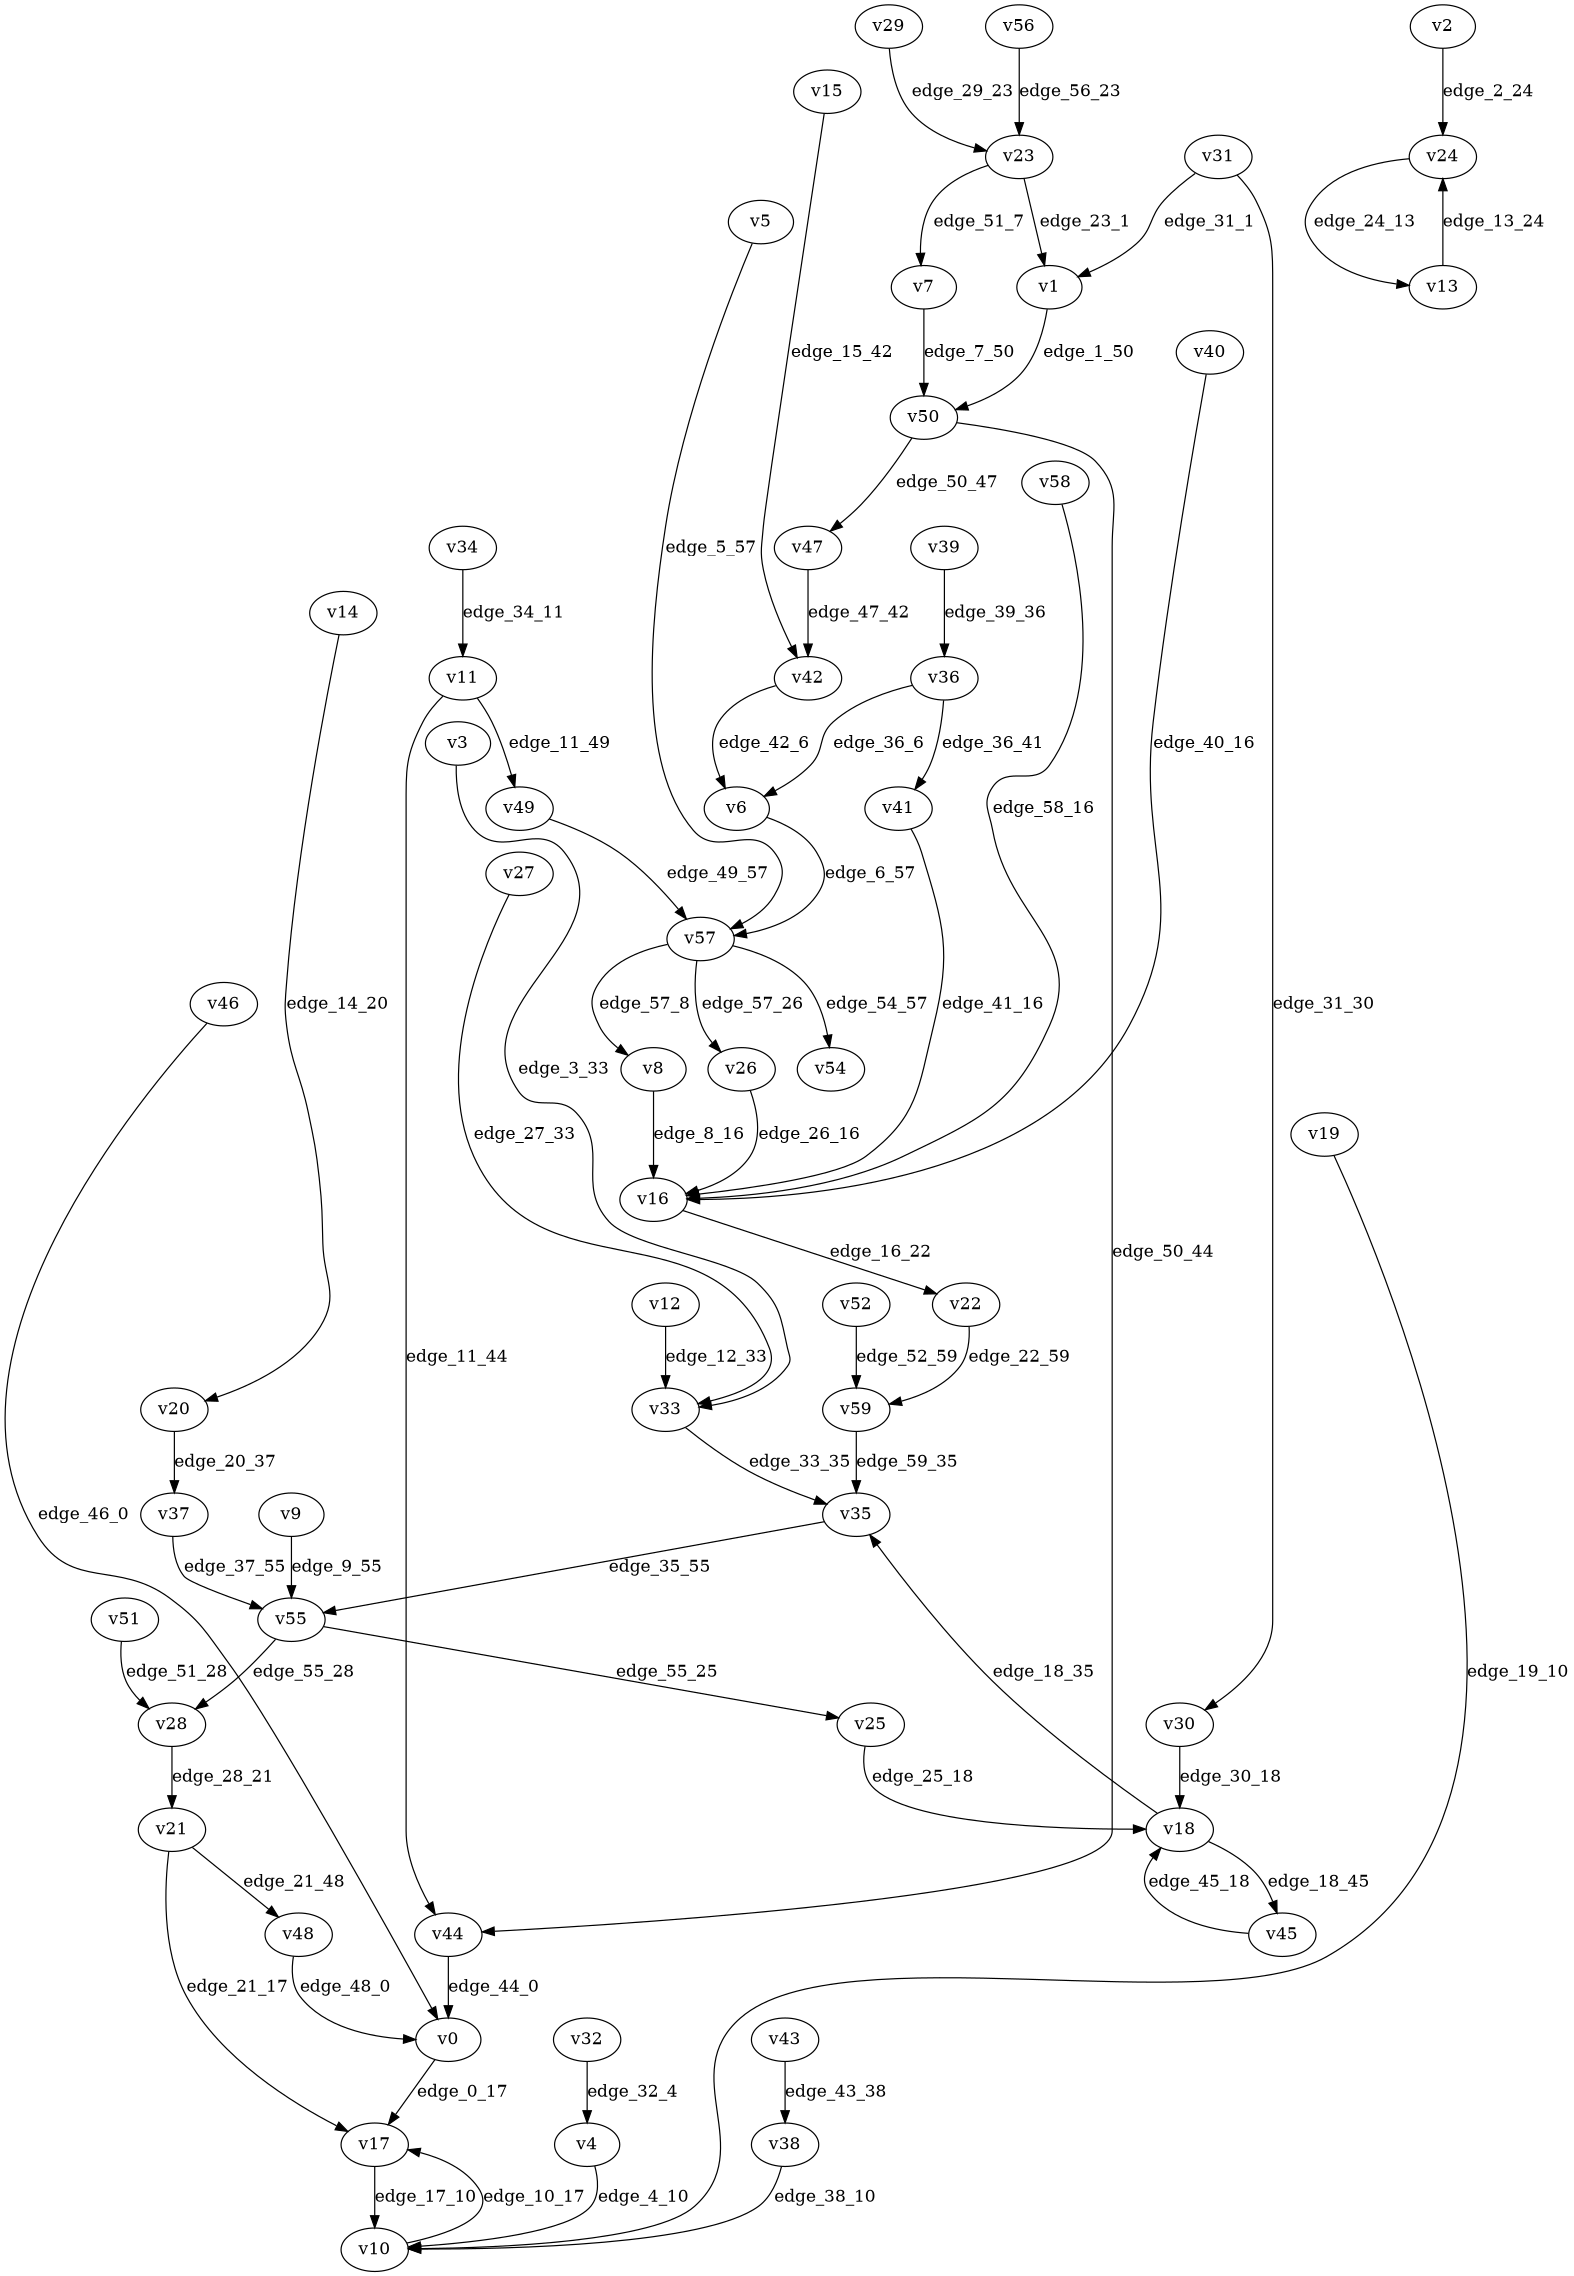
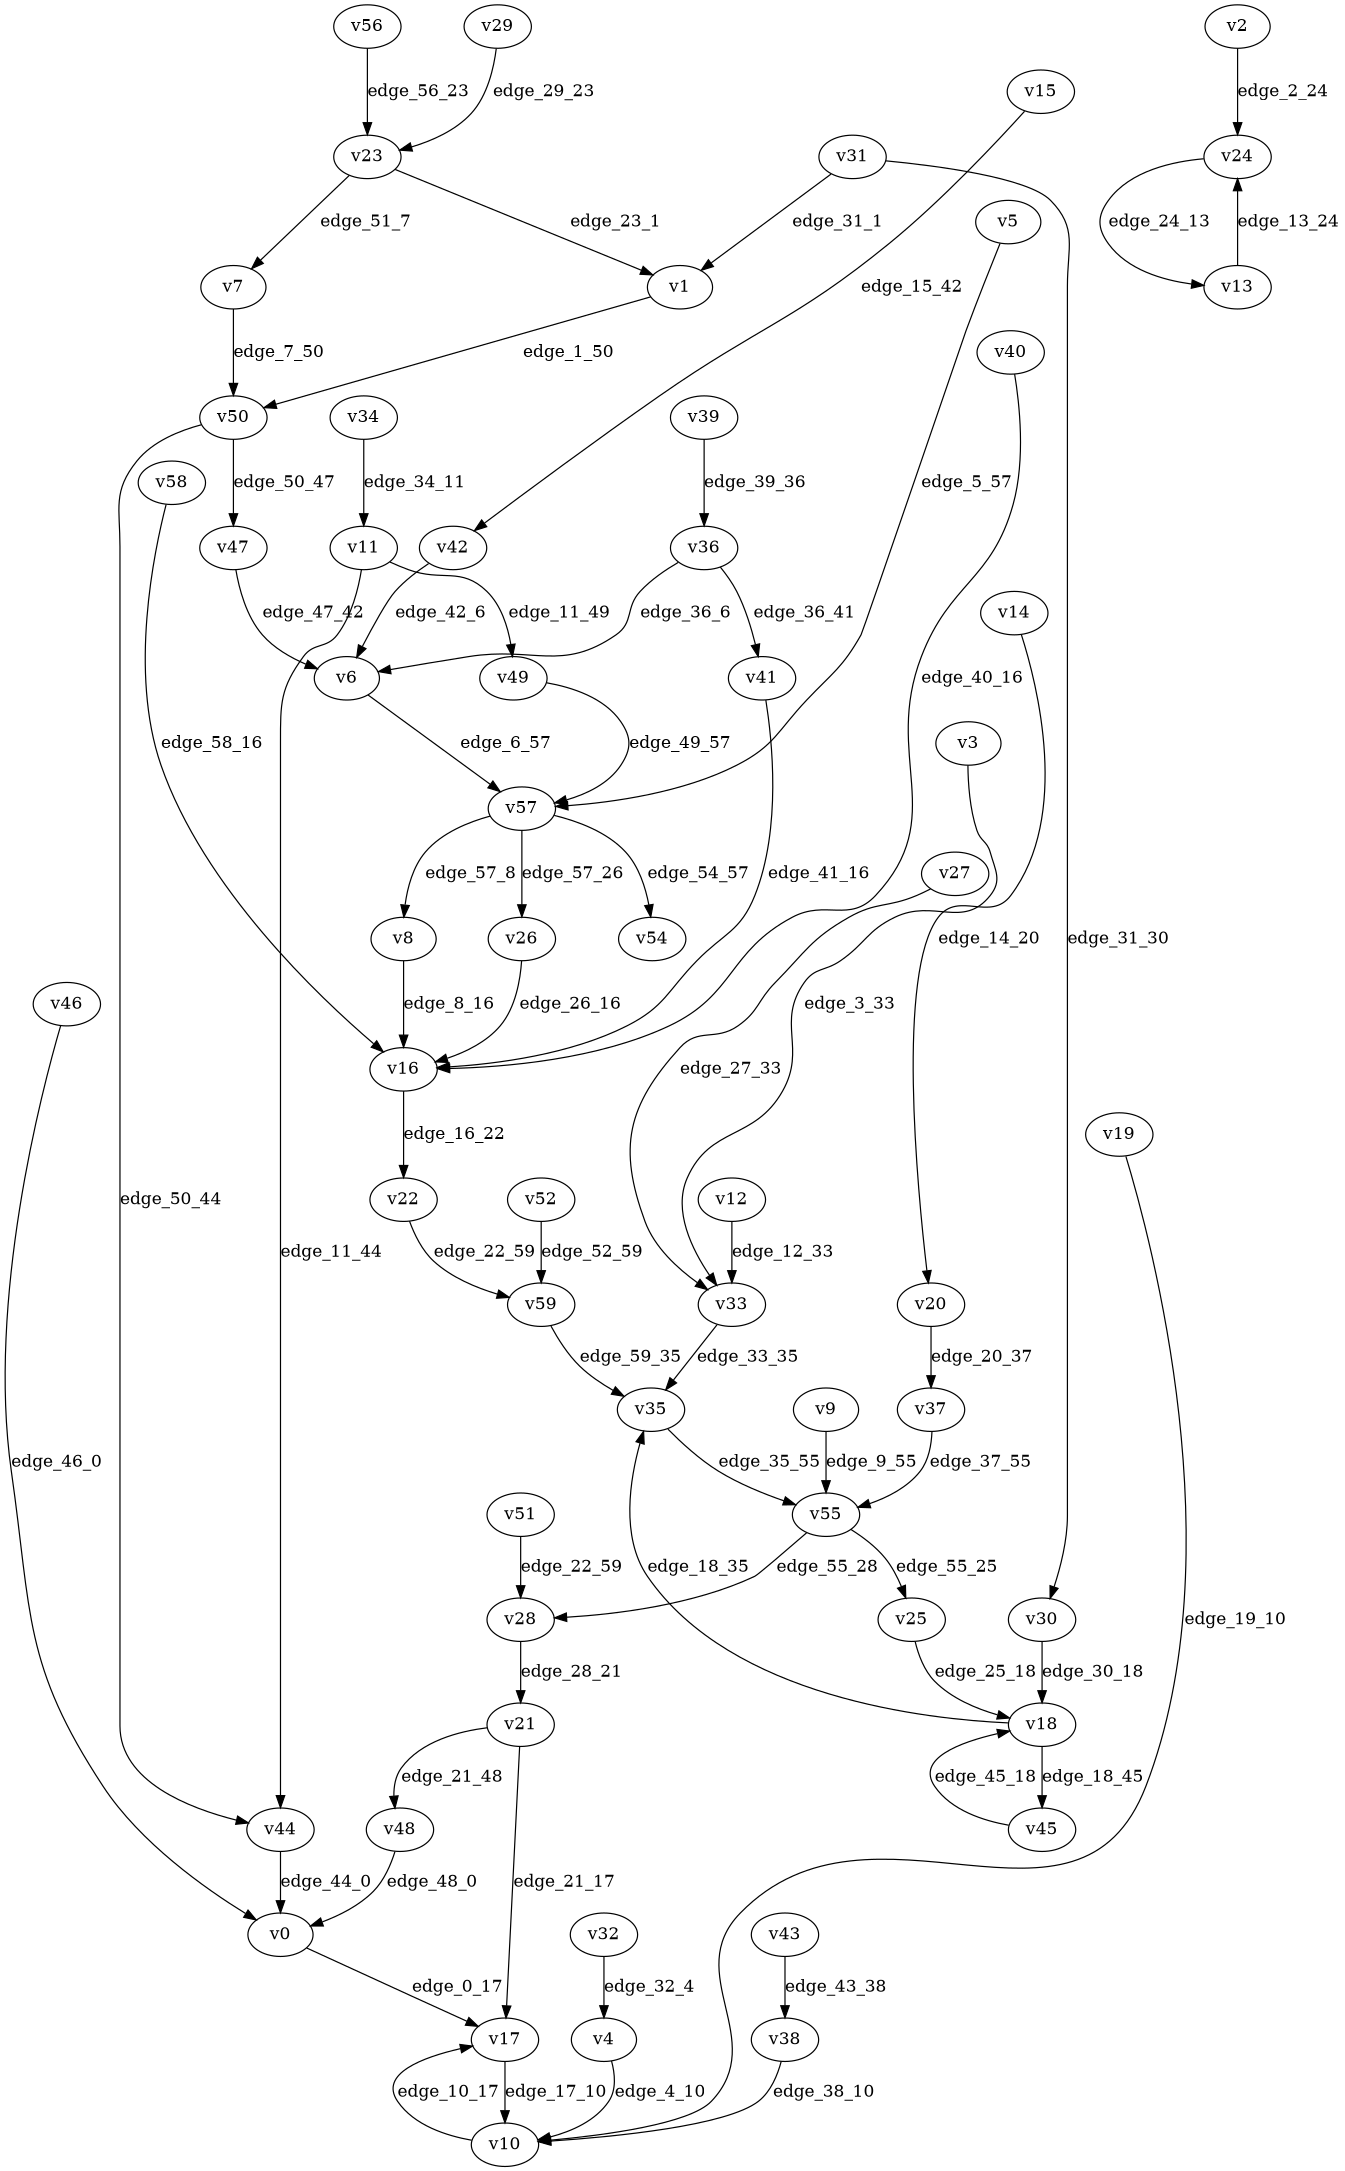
edge "v47" -> "v42": now "v47" -> "v6"
edge "v51" -> "v28": label "edge_51_28" -> "edge_22_59"
